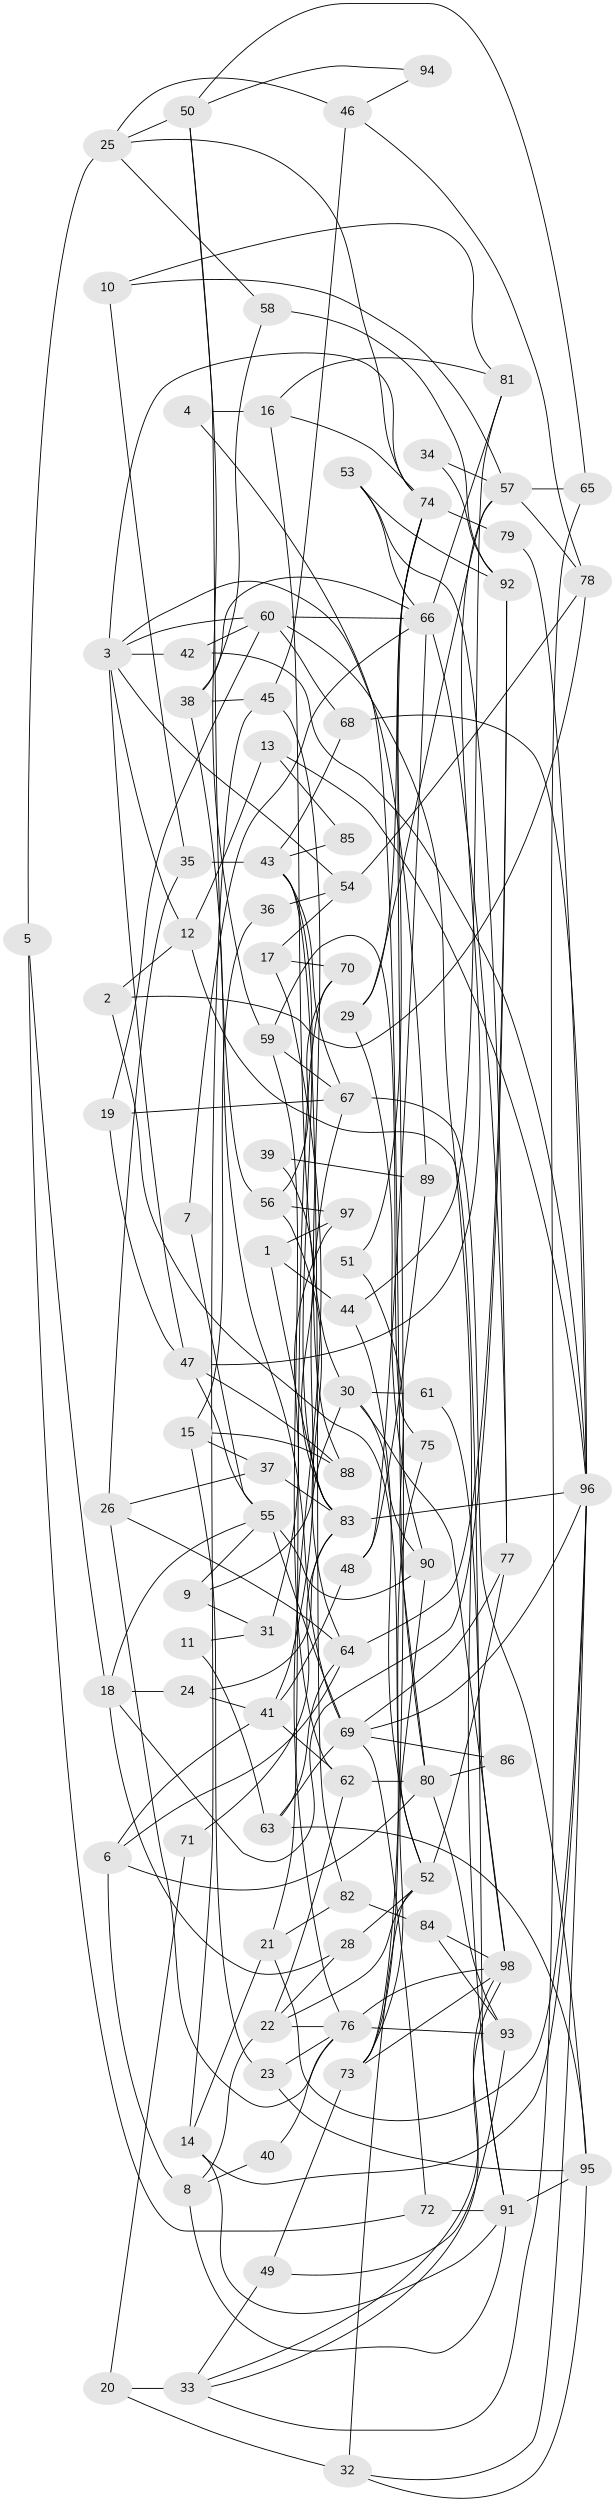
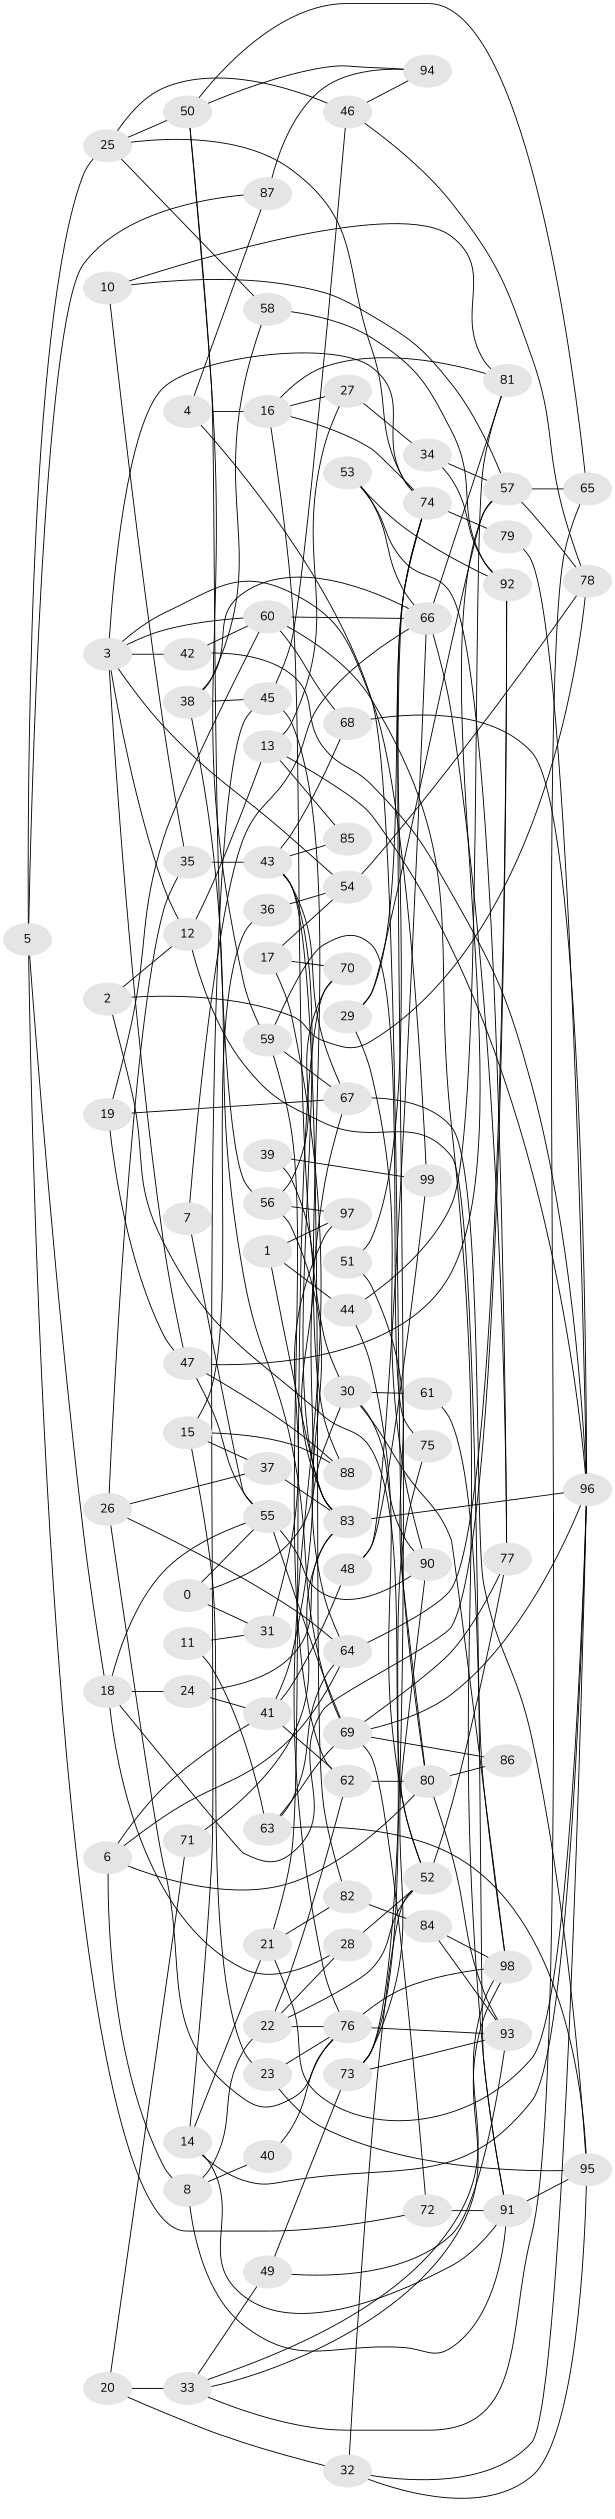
node "87": added
node "27": added
node "89": label "89" -> "99"
node "9": label "9" -> "0"
edge "98" -- "73": now "93" -- "73"
